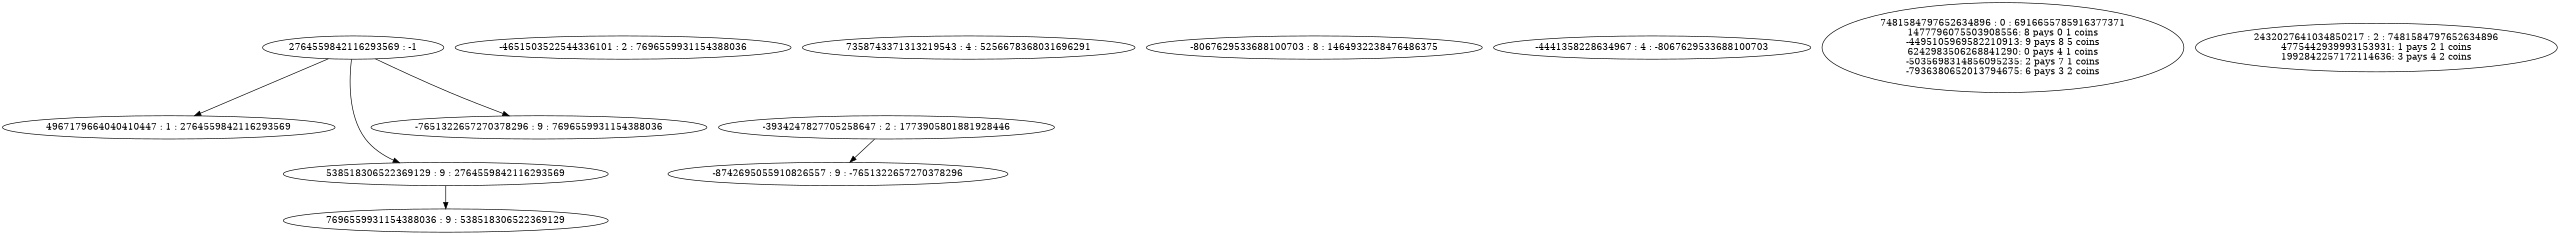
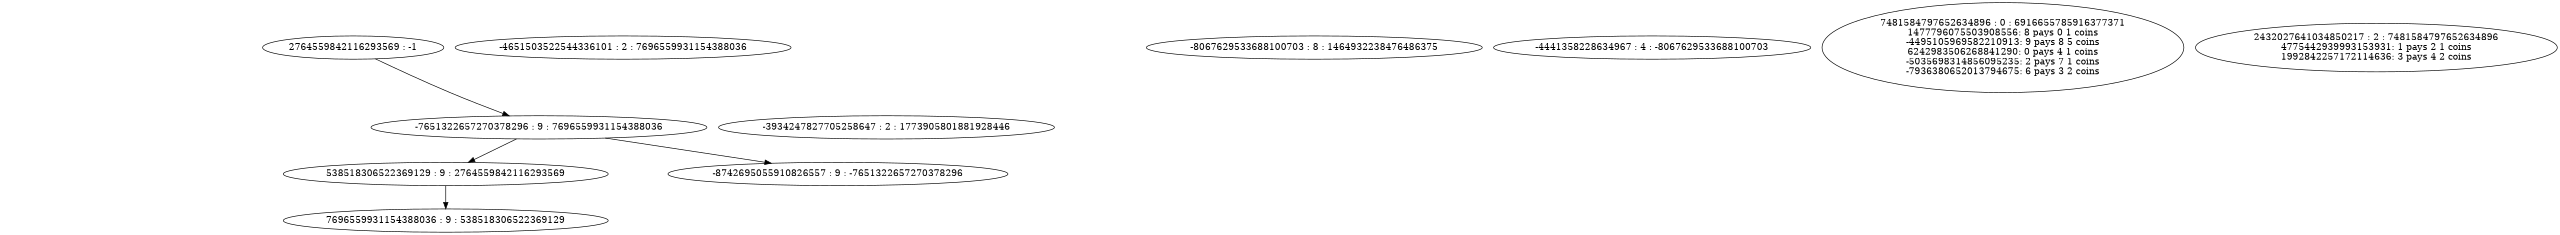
node "7358743371313219543 : 4 : 5256678368031696291": removed
edge "2764559842116293569 : -1" -> "538518306522369129 : 9 : 2764559842116293569": now "-7651322657270378296 : 9 : 7696559931154388036" -> "538518306522369129 : 9 : 2764559842116293569"
node "4967179664040410447 : 1 : 2764559842116293569": removed
edge "-3934247827705258647 : 2 : 1773905801881928446" -> "-8742695055910826557 : 9 : -7651322657270378296": now "-7651322657270378296 : 9 : 7696559931154388036" -> "-8742695055910826557 : 9 : -7651322657270378296"
